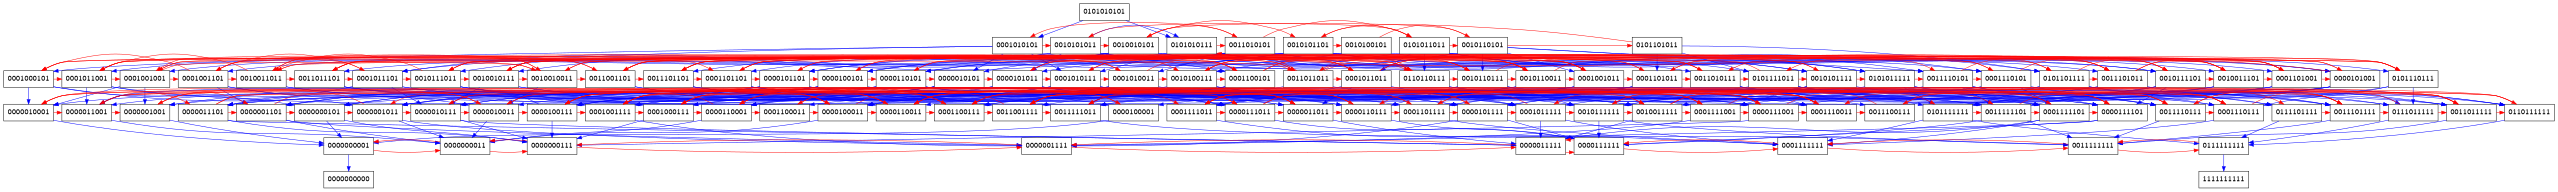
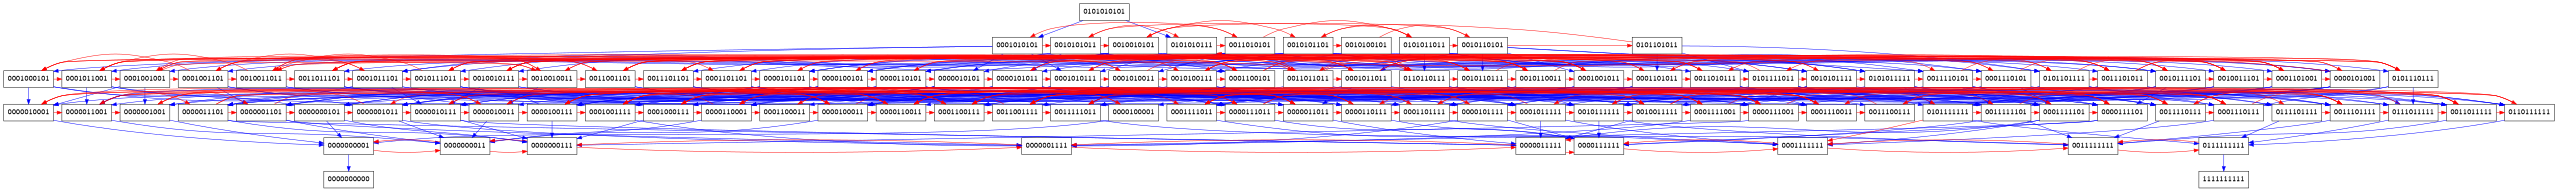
edge "0010101011" -> "0101010111": color blue -> red
edge "0101111111" -> "0001111111": color blue -> red
